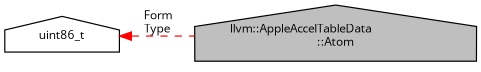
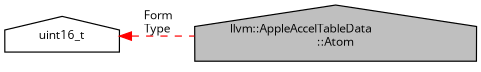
node "uint86_t": label "uint86_t" -> "uint16_t"
